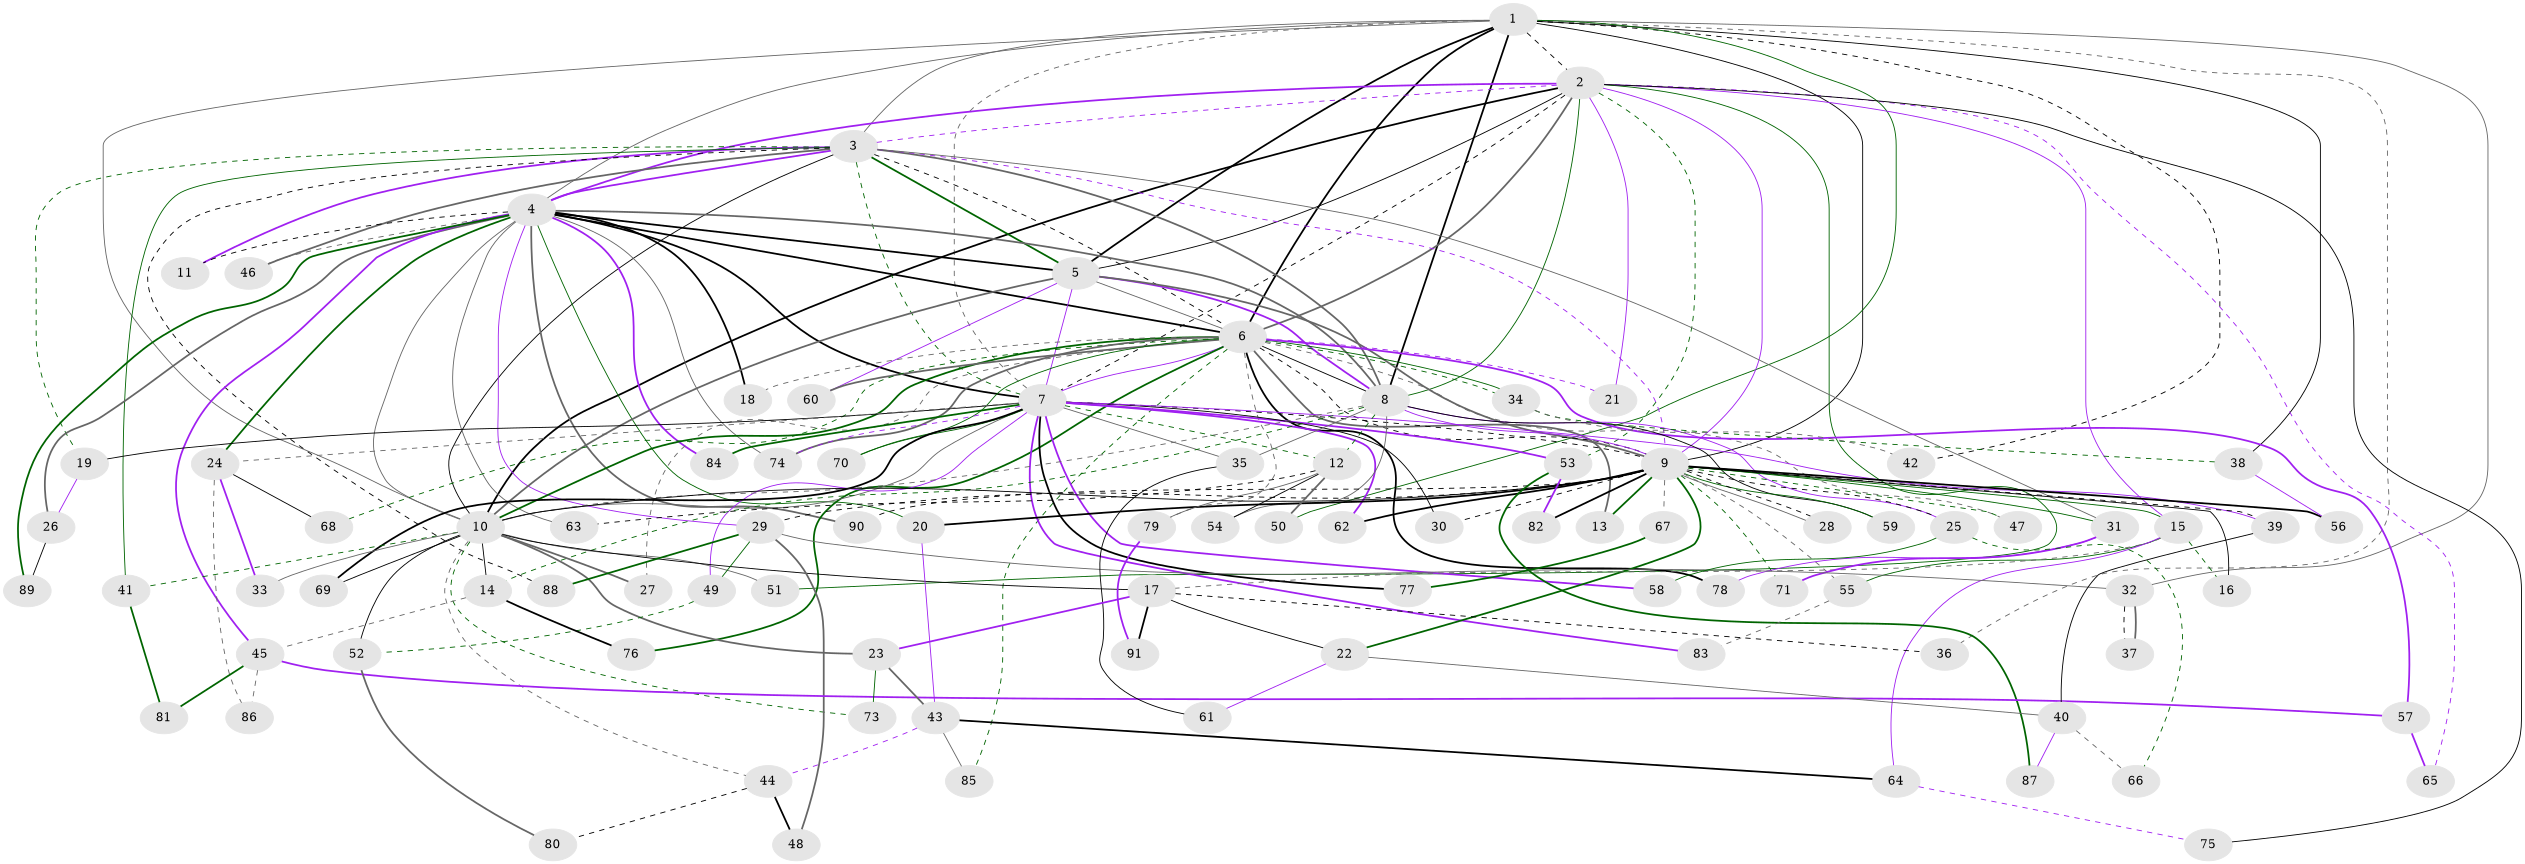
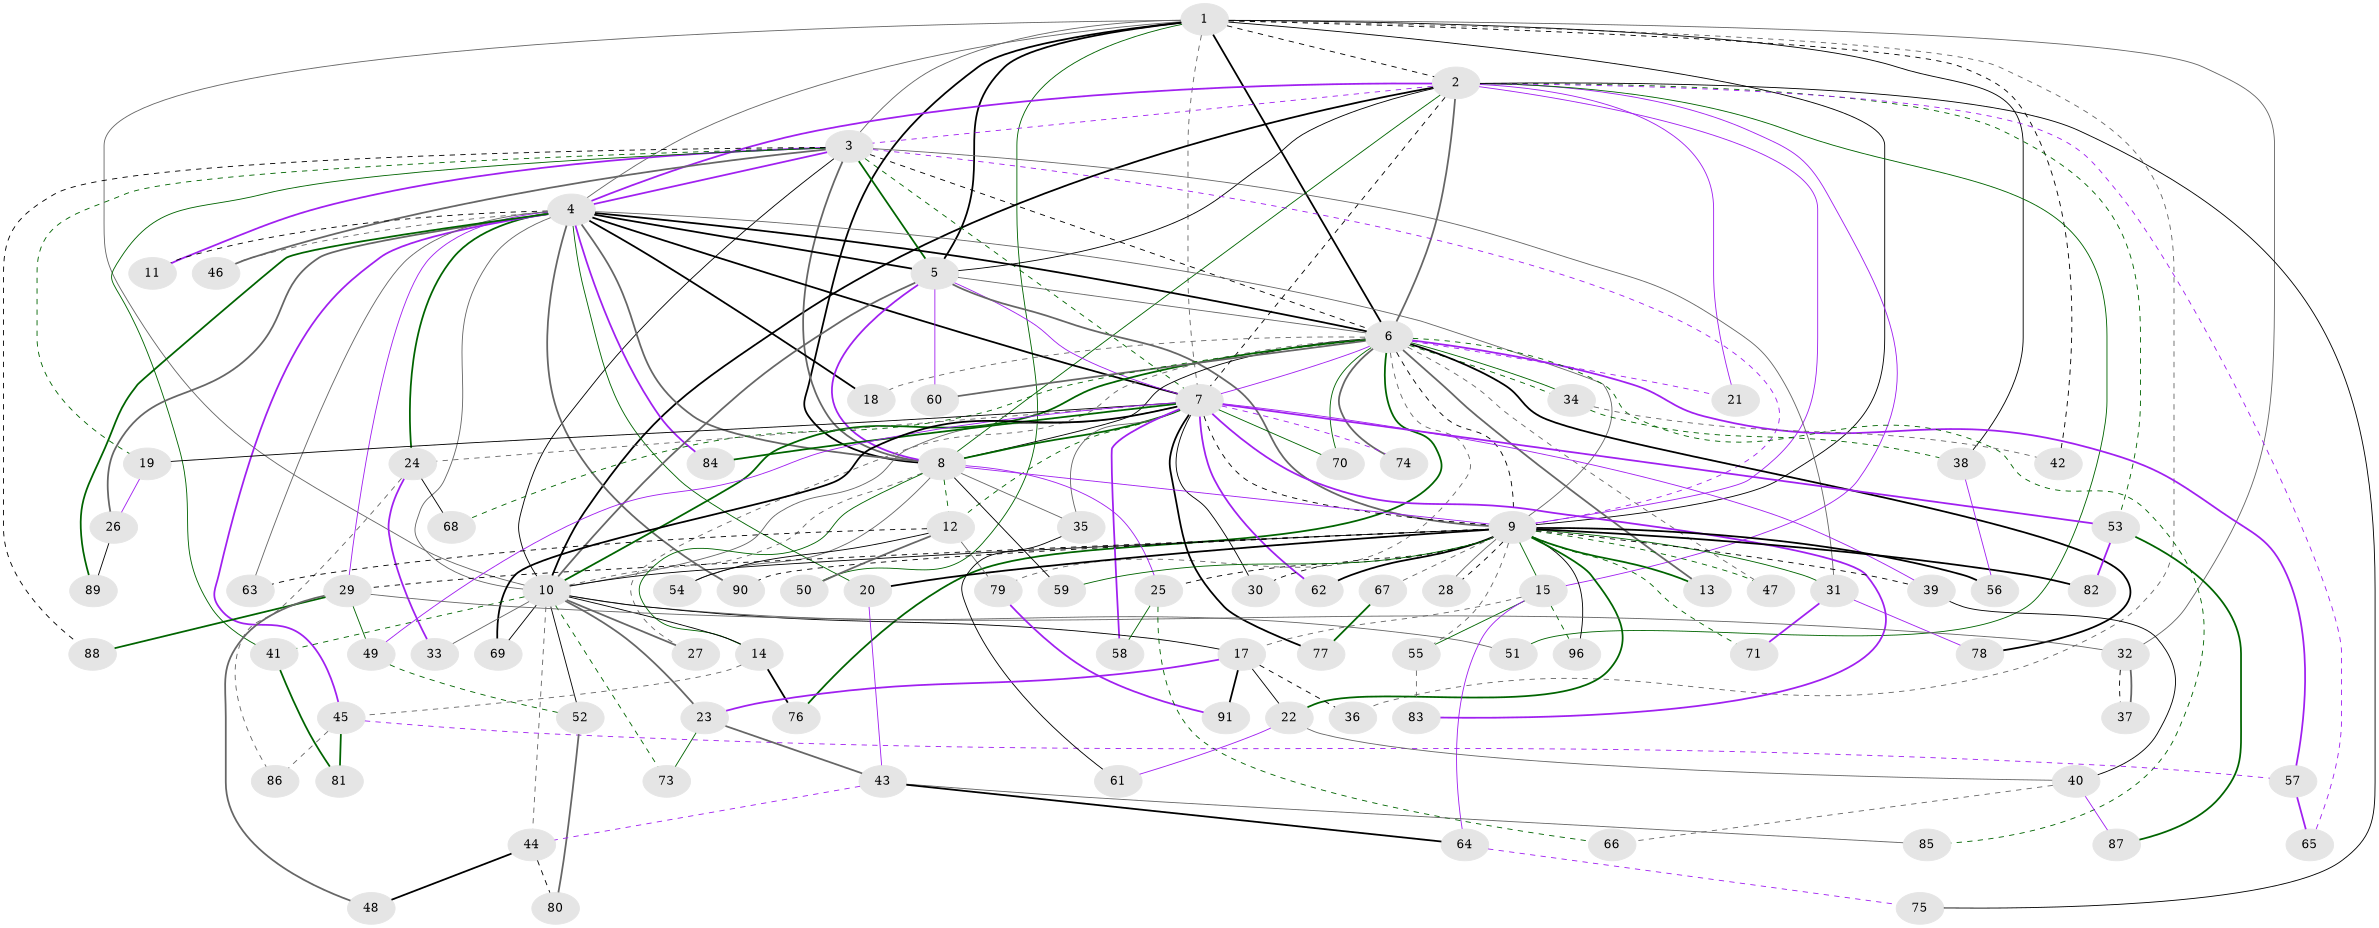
edge "4" -- "74": now "4" -- "9"
edge "7" -- "8": added
edge "8" -- "14": style dashed -> solid
node "16": label "16" -> "96"
edge "45" -- "57": style bold -> dashed
